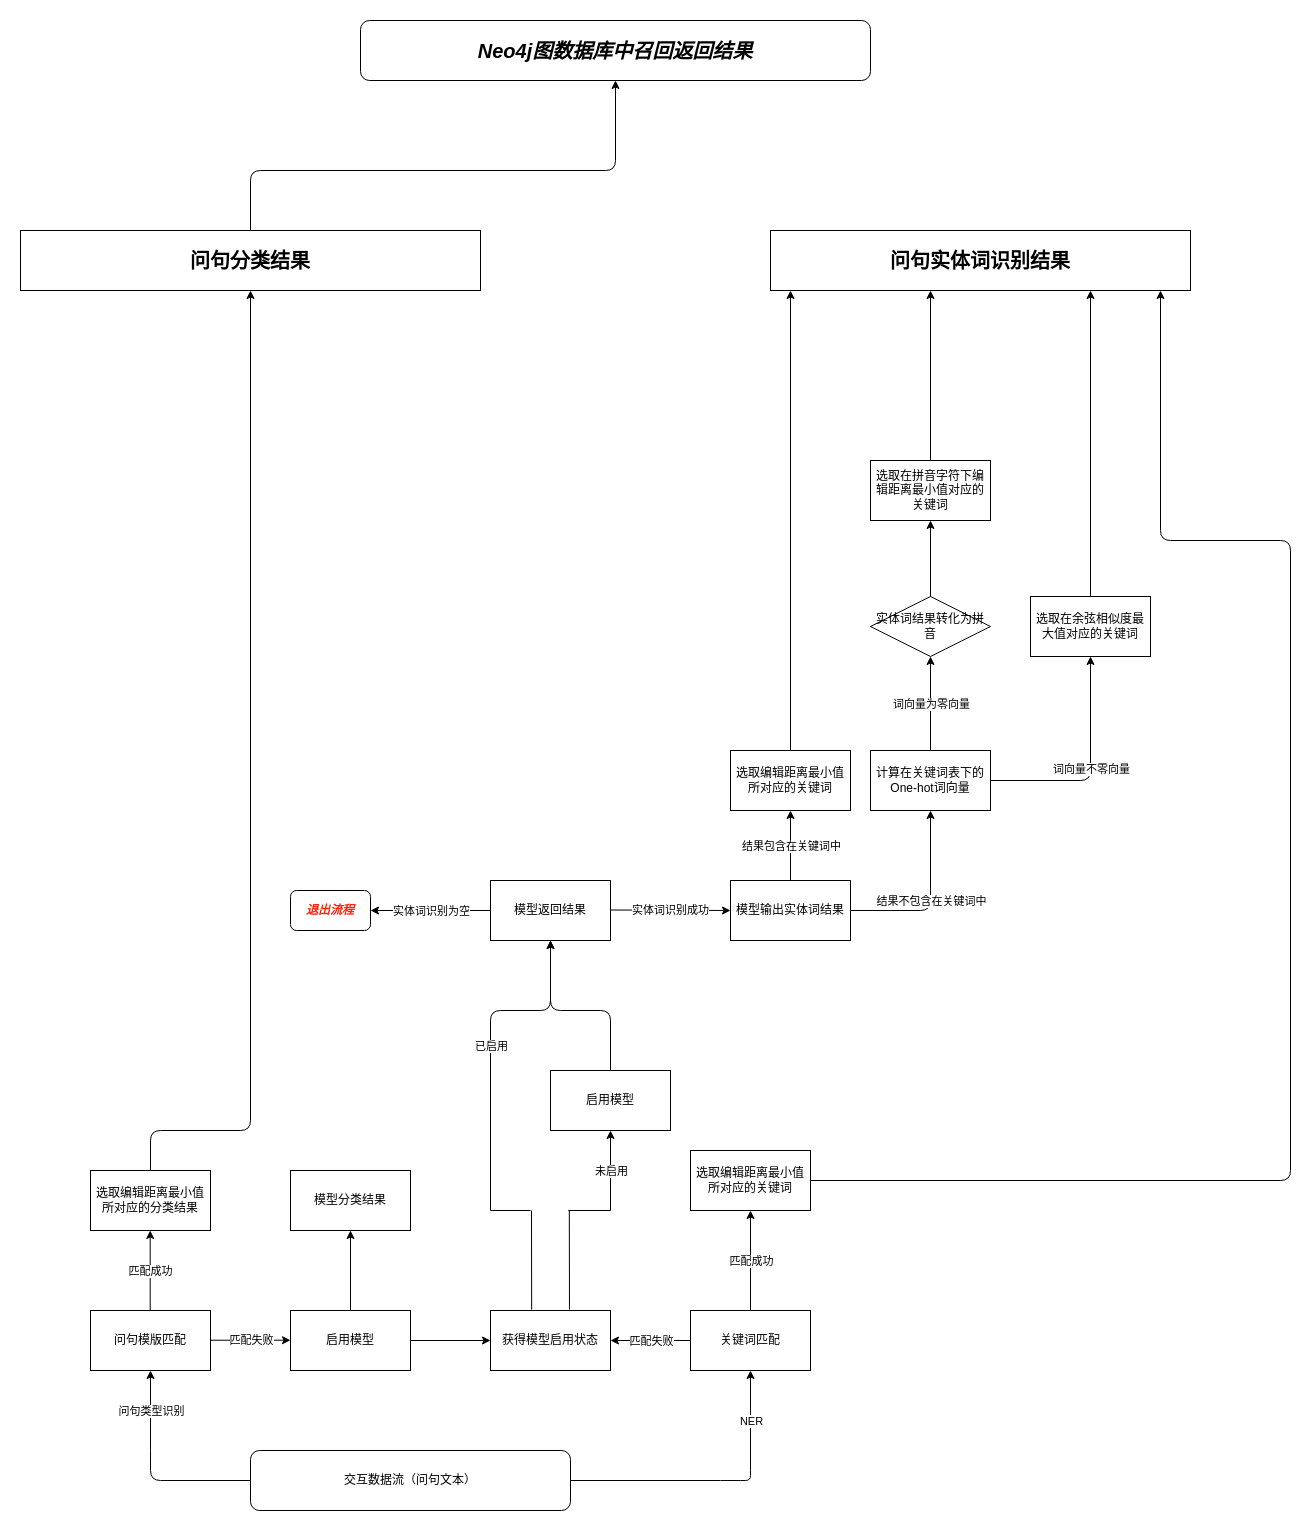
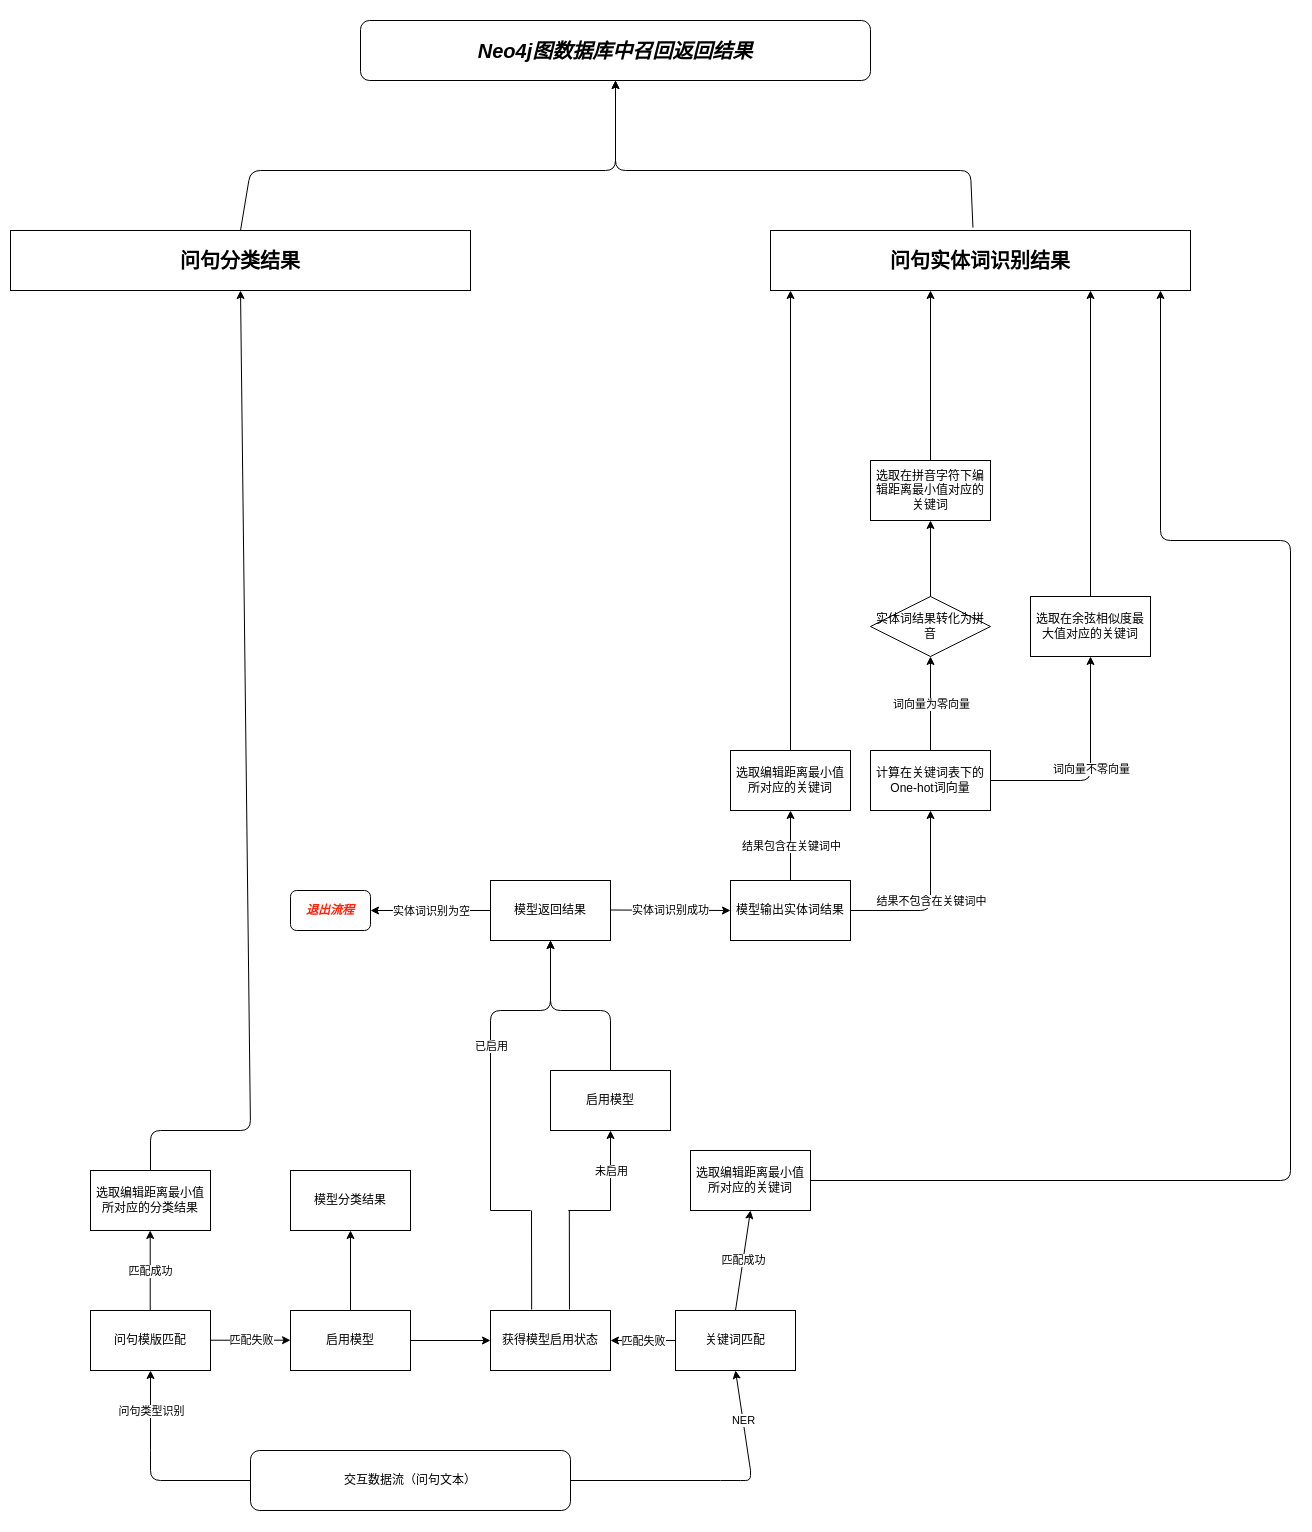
edge "问句实体词识别结果" -> "Neo4j图数据库中召回返回结果": added
node "问句分类结果": moved (251, 261) -> (241, 261)
node "关键词匹配": moved (751, 1341) -> (736, 1341)
